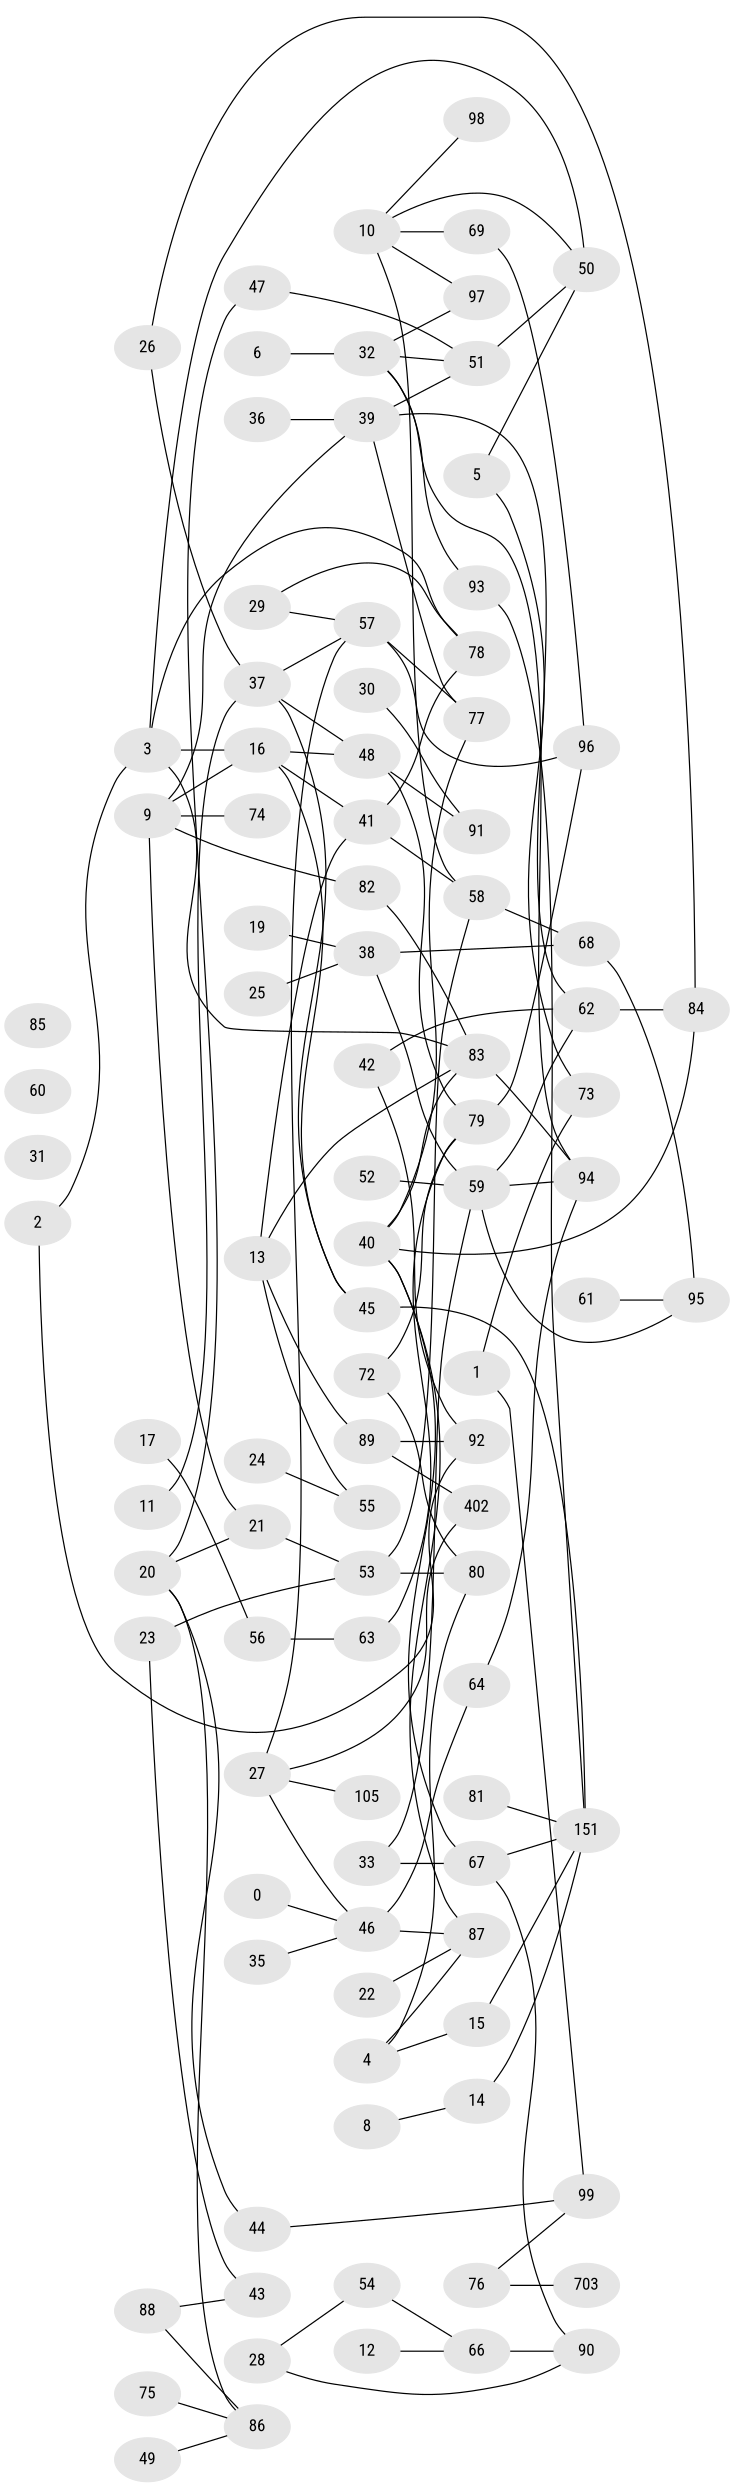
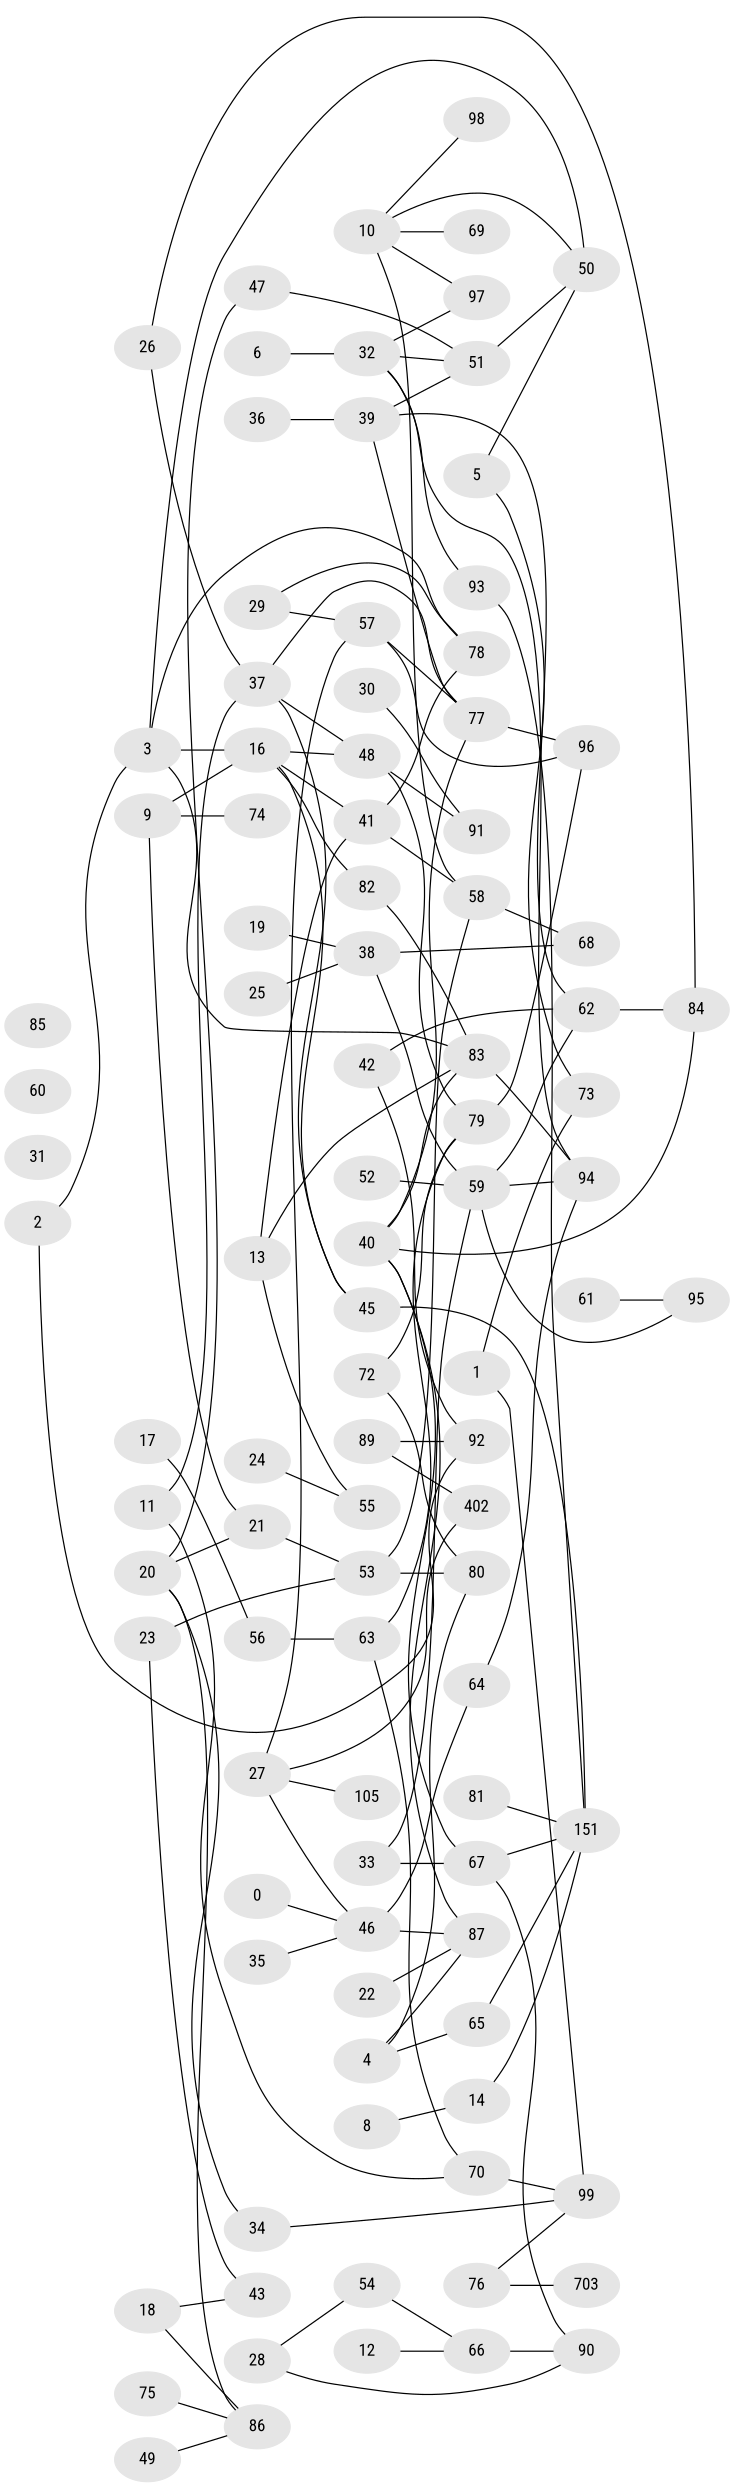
edge "69" -- "96": now "77" -- "96"
edge "39" -- "9": removed
edge "57" -- "37": now "77" -- "37"
edge "9" -- "82": now "16" -- "82"
edge "68" -- "95": removed
edge "13" -- "89": removed
node "15": label "15" -> "65"
node "70": added
node "44": label "44" -> "34"
node "88": label "88" -> "18"
